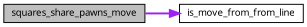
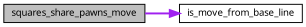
node "is_move_from_from_line": label "is_move_from_from_line" -> "is_move_from_base_line"
